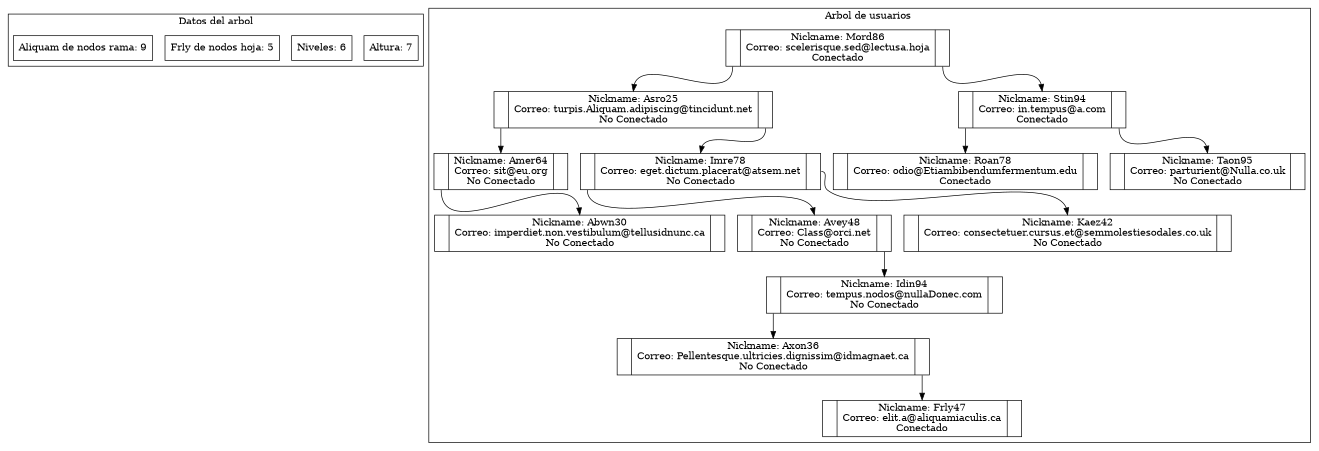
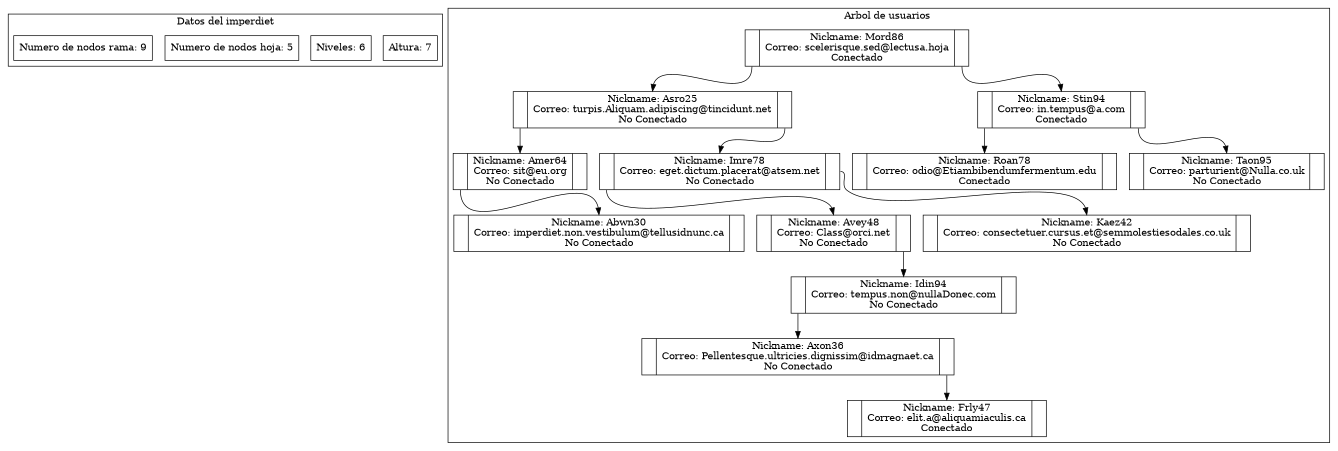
cluster "Datos del arbol": label "Datos del arbol" -> "Datos del imperdiet"
node "Aliquam de nodos rama: 9": label "Aliquam de nodos rama: 9" -> "Numero de nodos rama: 9"
node "Frly de nodos hoja: 5": label "Frly de nodos hoja: 5" -> "Numero de nodos hoja: 5"
node "Nickname: Idin94": text "Correo: tempus.nodos@nullaDonec.com" -> "Correo: tempus.non@nullaDonec.com"
